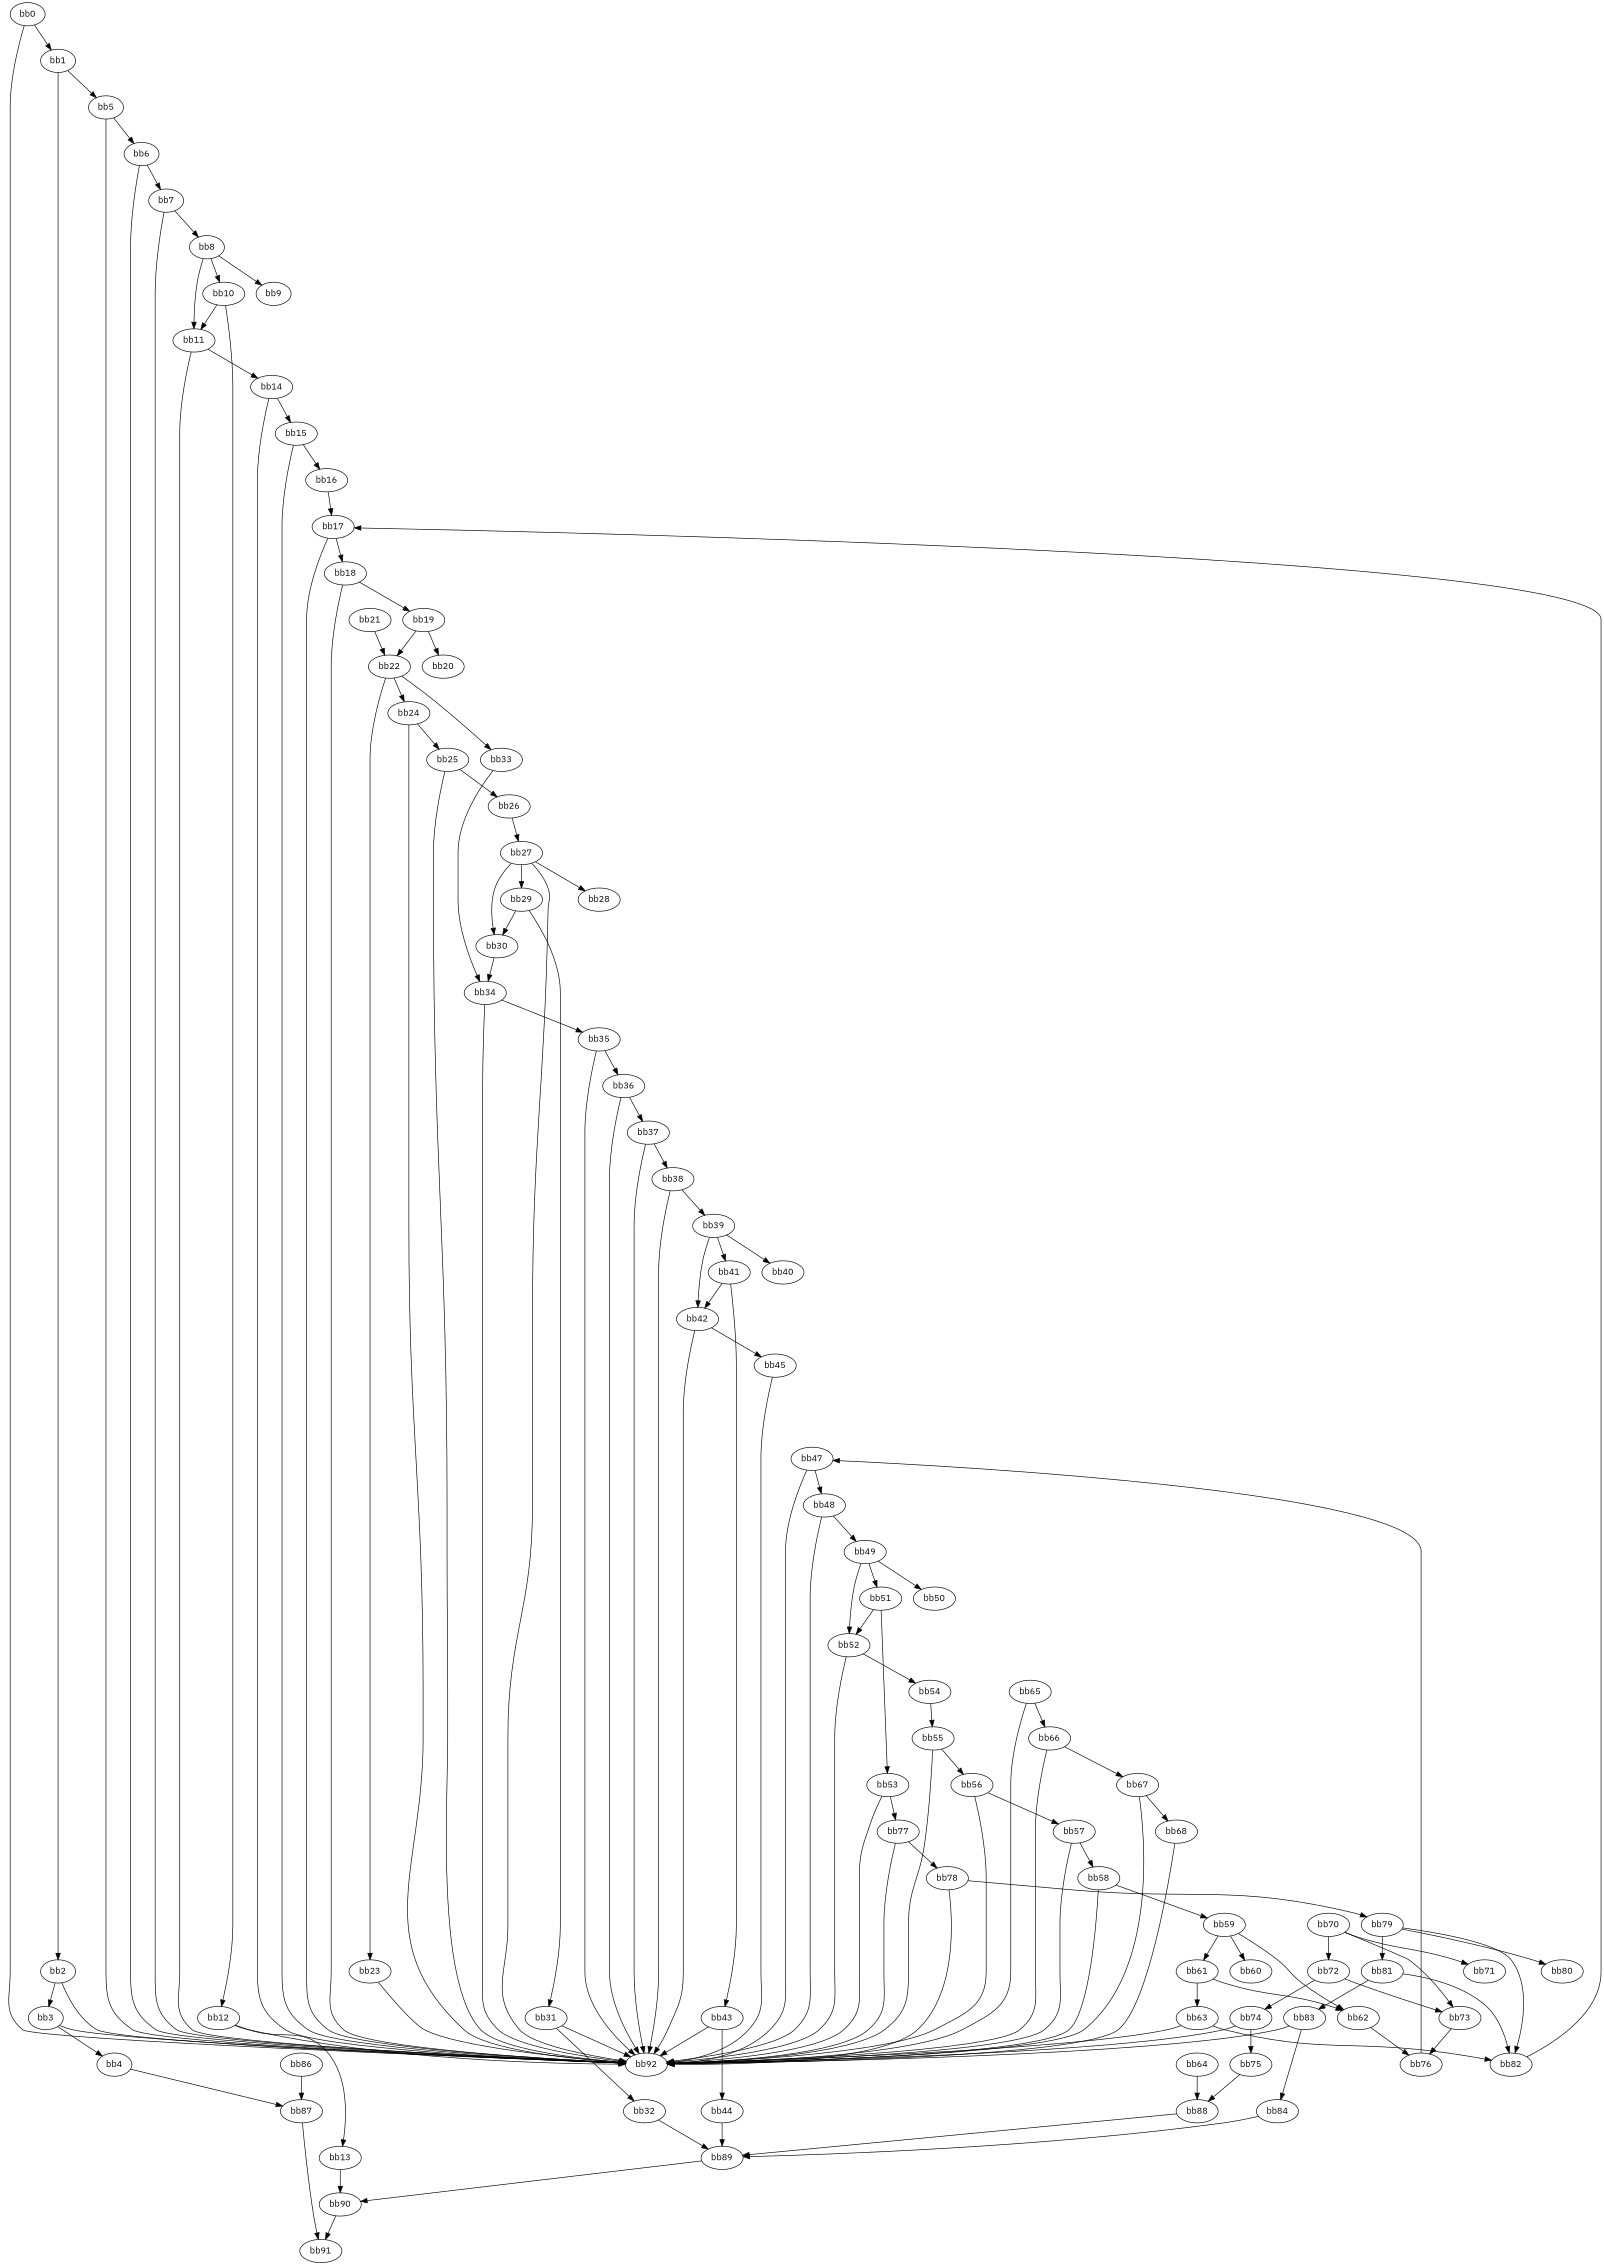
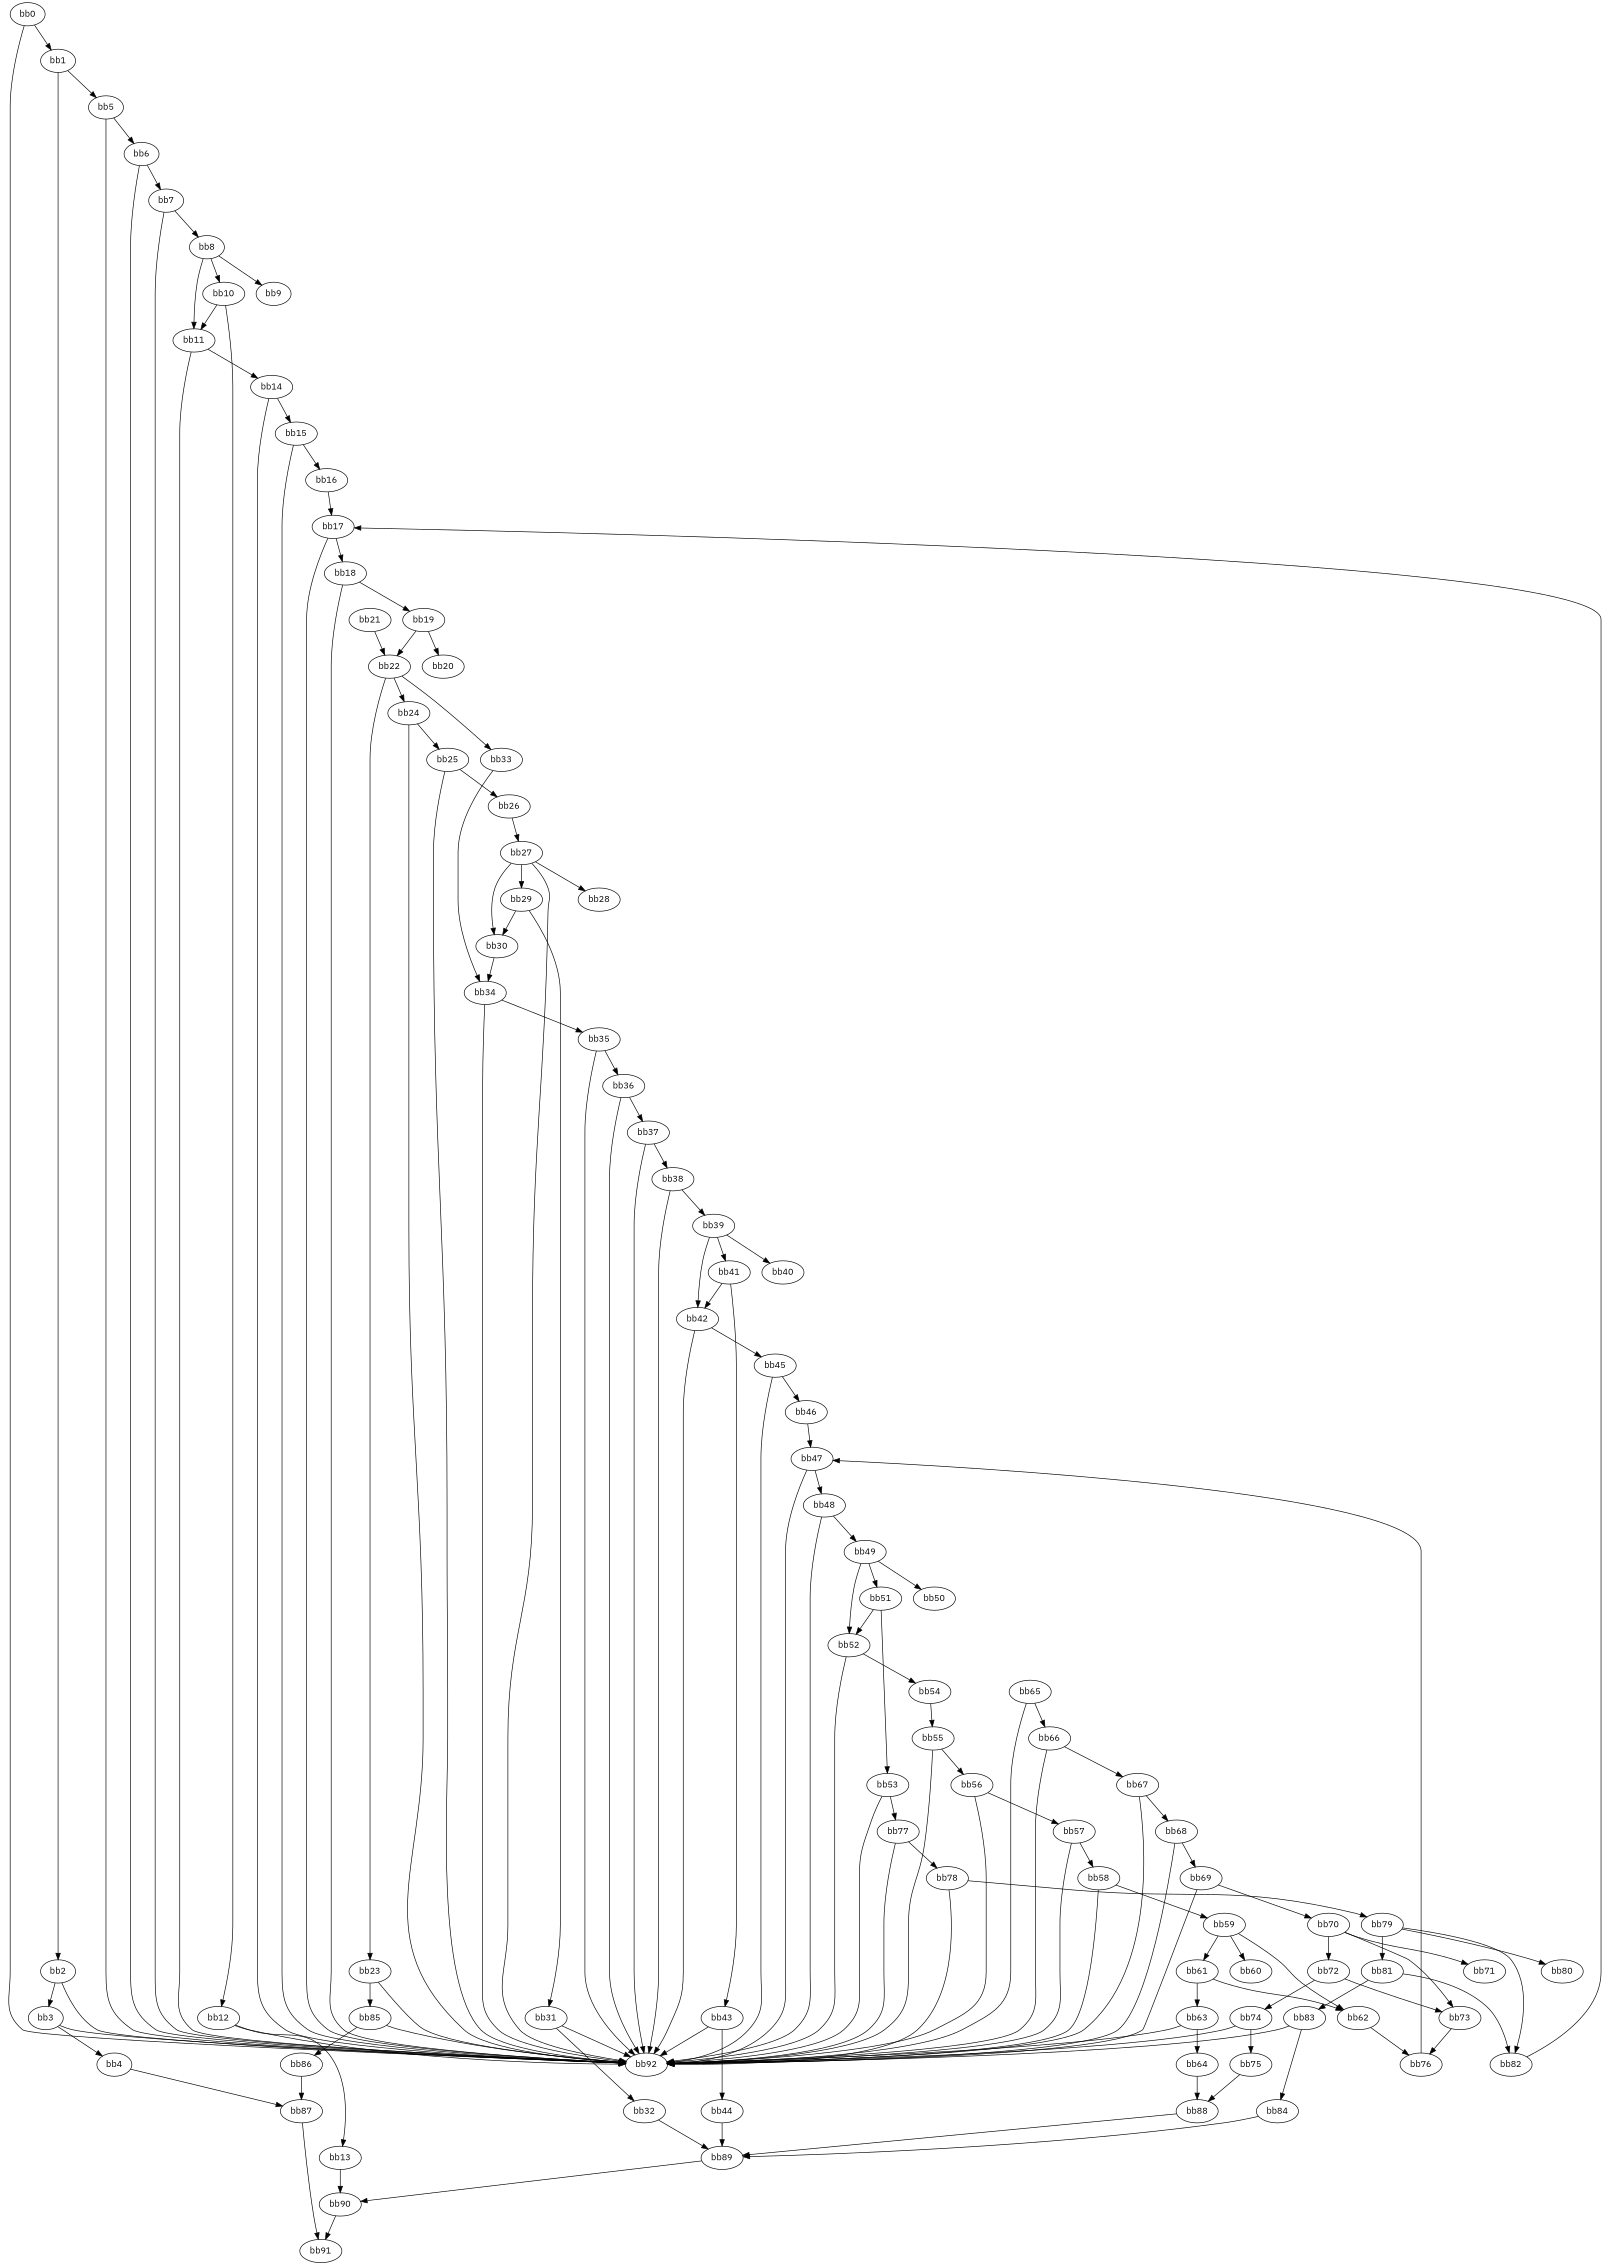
node "bb46": added
node "bb69": added
node "bb85": added
edge "bb63" -> "bb82": now "bb63" -> "bb64"
